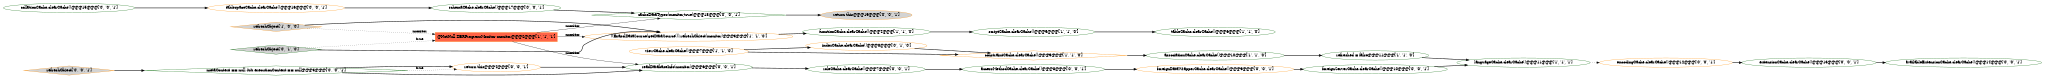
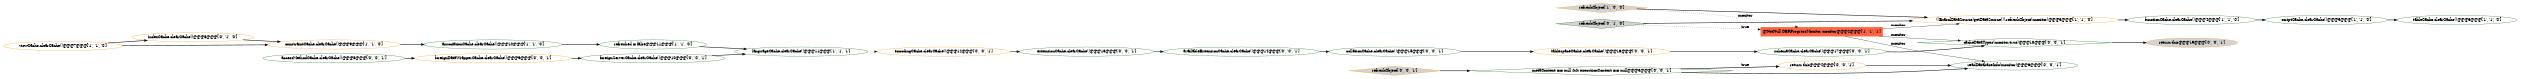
edge "availableExtensionCache.clearCache()@@@14@@@['0', '0', '1']" -> "collationCache.clearCache()@@@15@@@['0', '0', '1']": added
node "constraintCache.clearCache()@@@9@@@['1', '1', '0']": shape diamond -> ellipse
node "roleCache.clearCache()@@@7@@@['0', '0', '1']": removed
